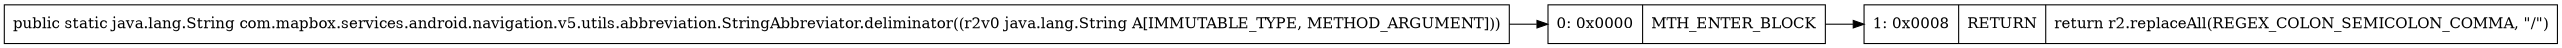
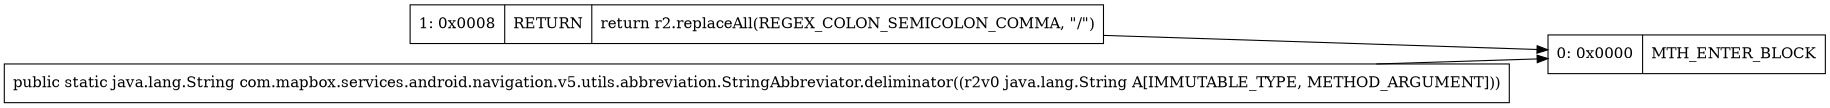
edge "0: 0x0000" -> "1: 0x0008": reversed
